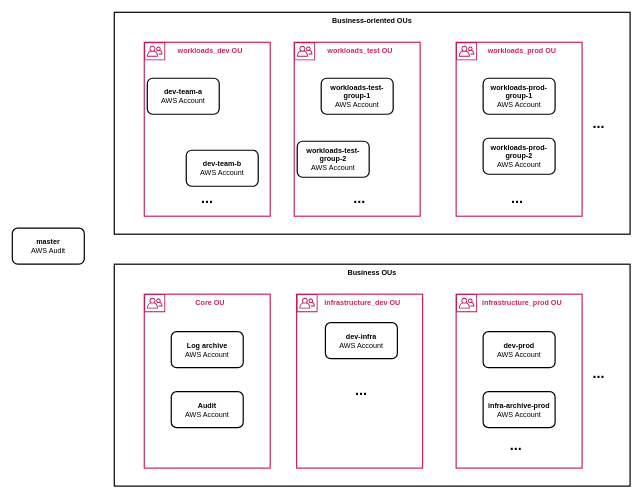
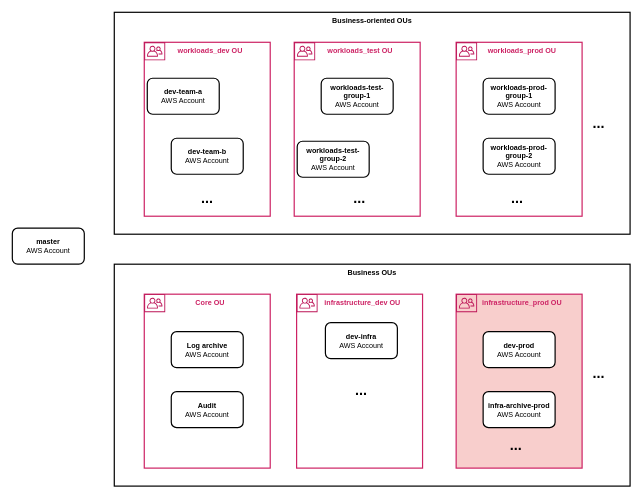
node "dev-team-b AWS Account": moved (222, 168) -> (207, 156)
node "master AWS Audit": label "master AWS Audit" -> "master AWS Account"
node "infrastructure_prod OU": fillcolor #ffffff -> #f8cecc
